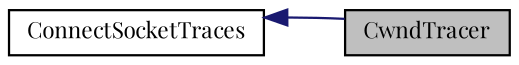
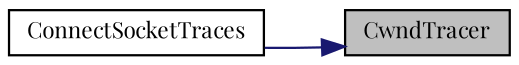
edge "CwndTracer" -> "ConnectSocketTraces": reversed
